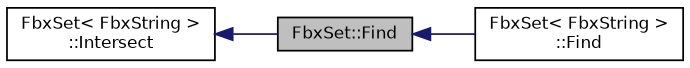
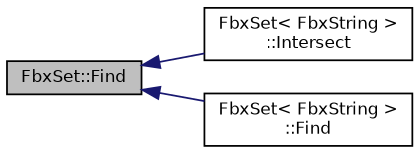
edge "FbxSet::Find" -> "FbxSet< FbxString > ::Intersect": reversed
